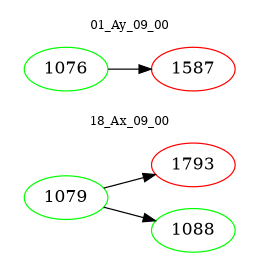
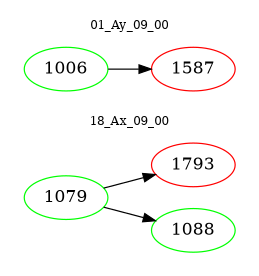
node "1076": label "1076" -> "1006"
